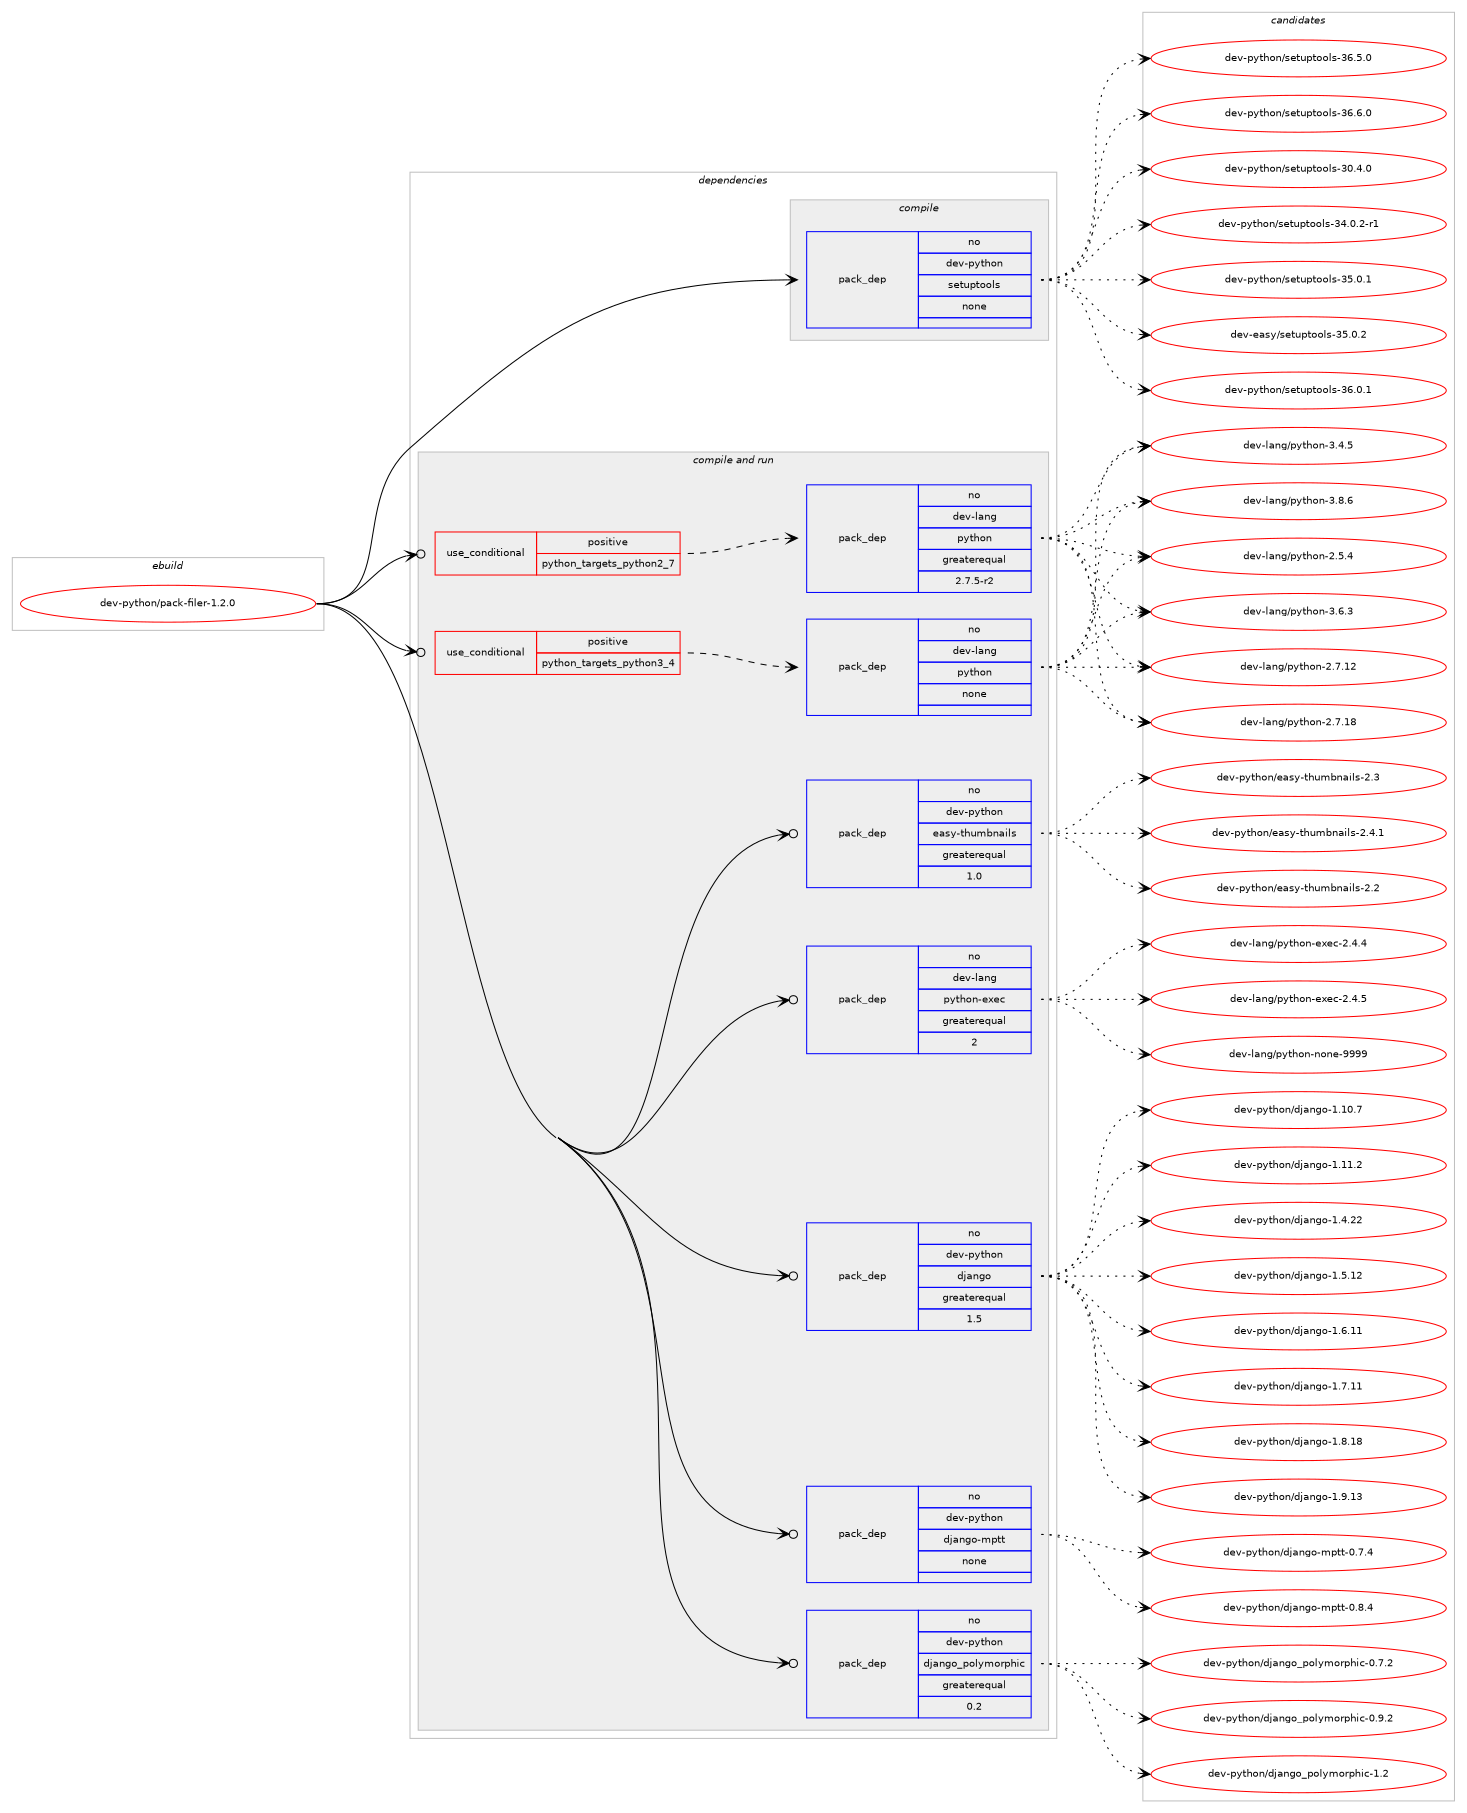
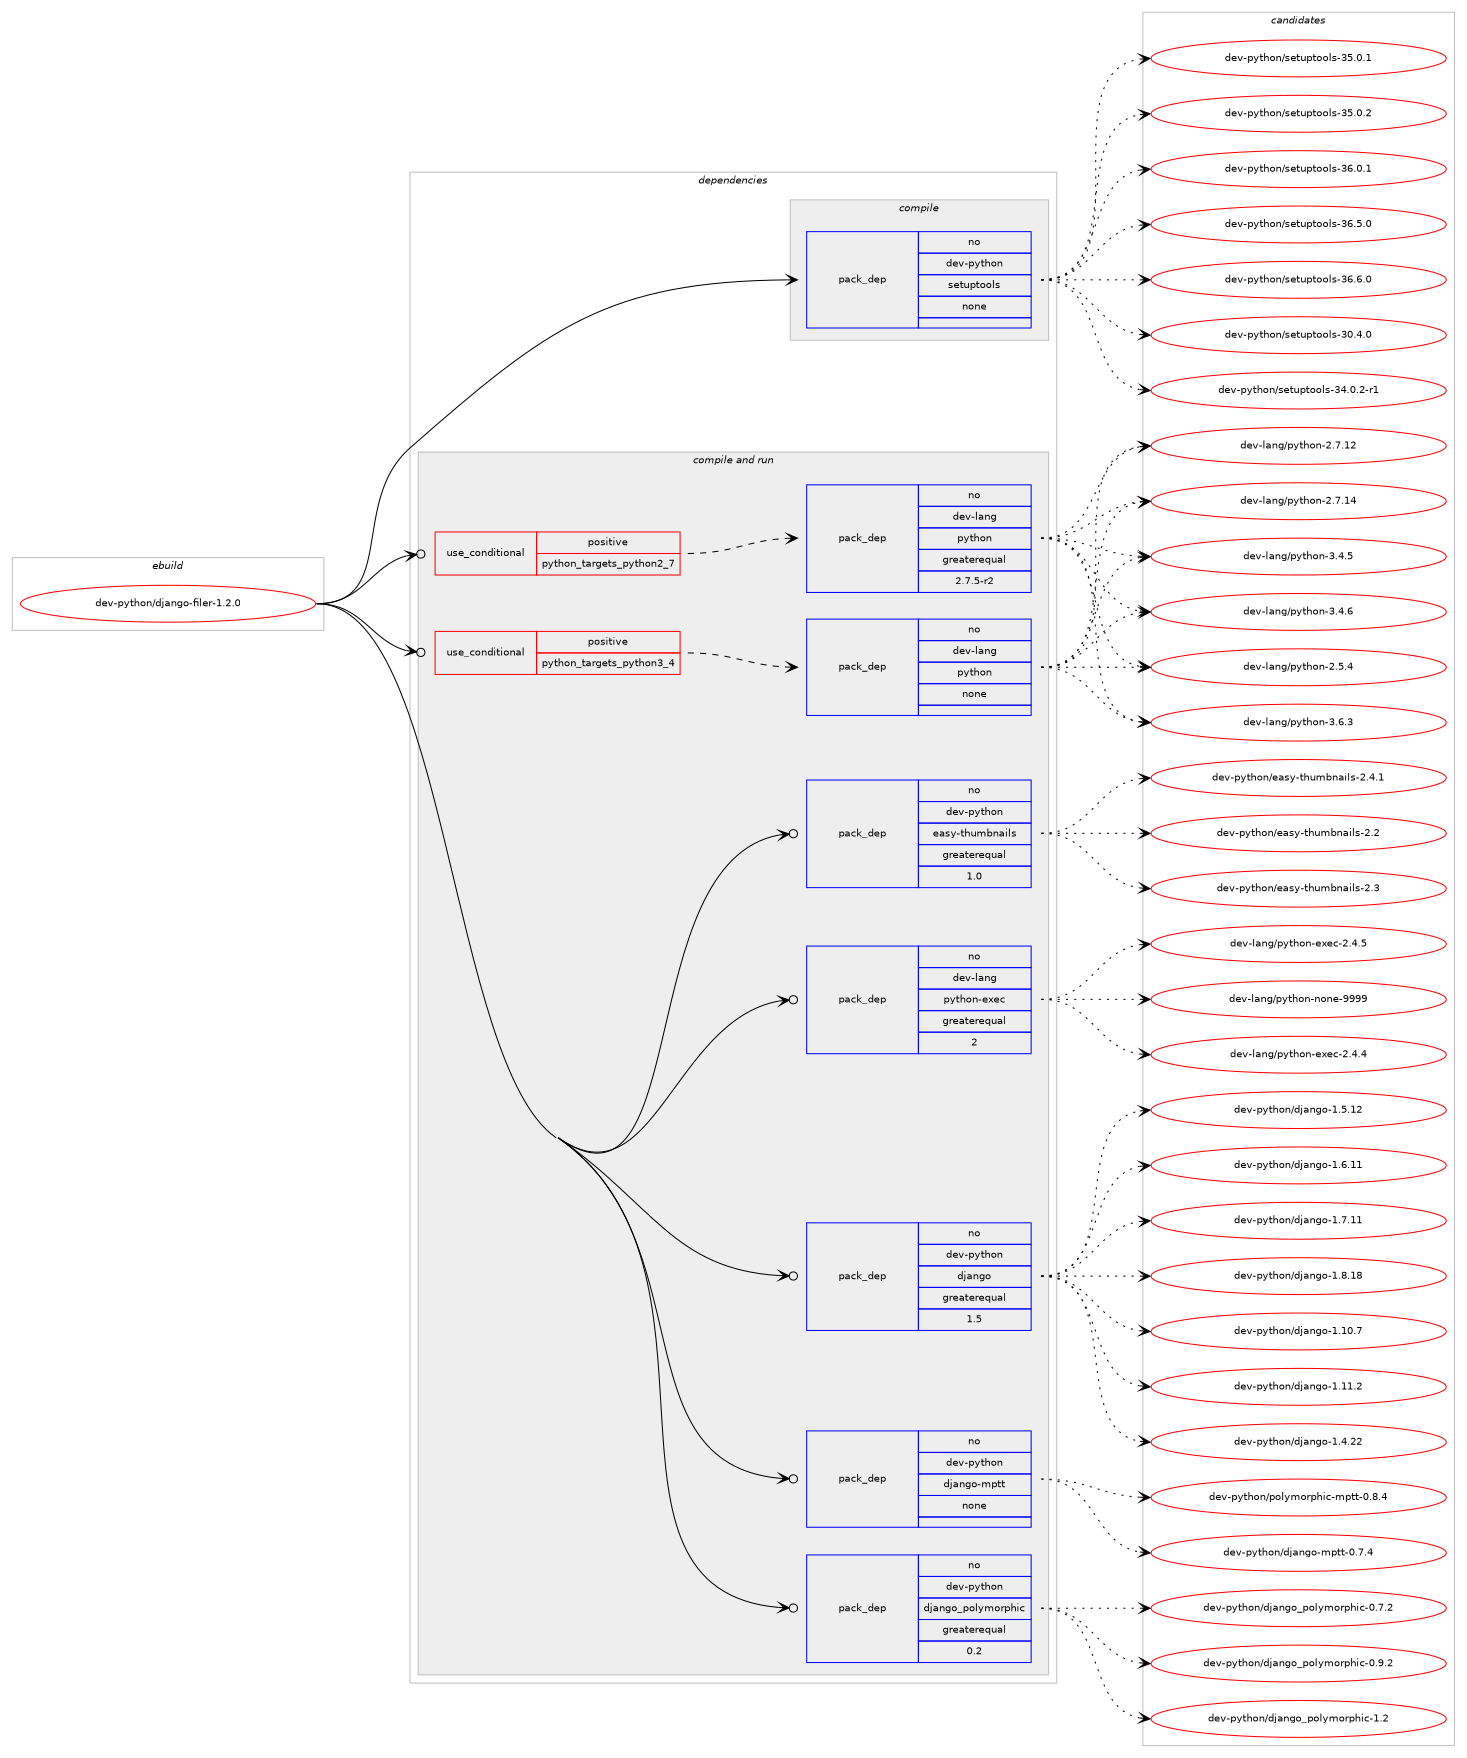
node "dev-easy/setuptools-35.0.2": label "dev-easy/setuptools-35.0.2" -> "dev-python/setuptools-35.0.2"
node "dev-lang/python-3.8.6": label "dev-lang/python-3.8.6" -> "dev-lang/python-3.4.6"
node "dev-python/pack-filer-1.2.0": label "dev-python/pack-filer-1.2.0" -> "dev-python/django-filer-1.2.0"
node "dev-lang/python-2.7.18": label "dev-lang/python-2.7.18" -> "dev-lang/python-2.7.14"
node "dev-python/django-1.9.13": removed
node "dev-python/django-mptt-0.8.4": label "dev-python/django-mptt-0.8.4" -> "dev-python/polymorphic-mptt-0.8.4"
